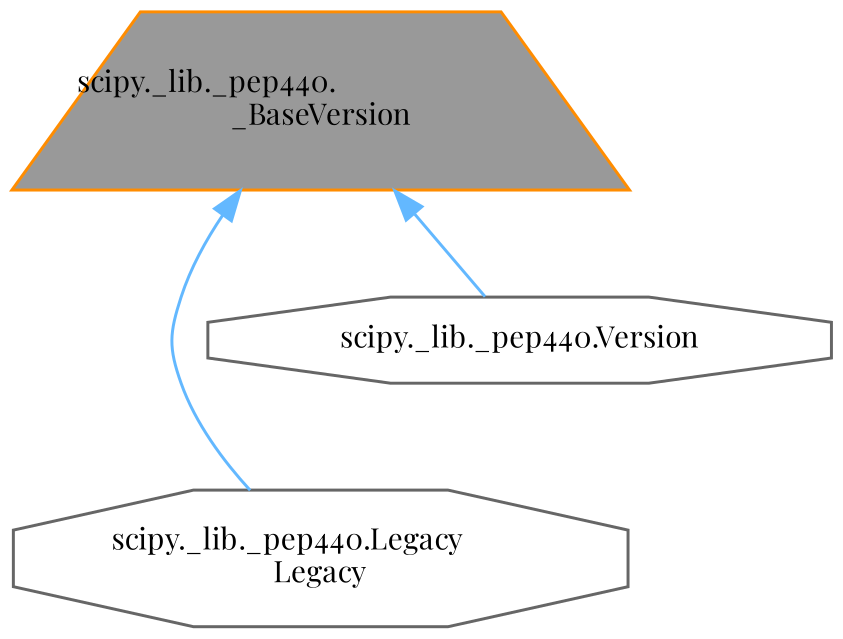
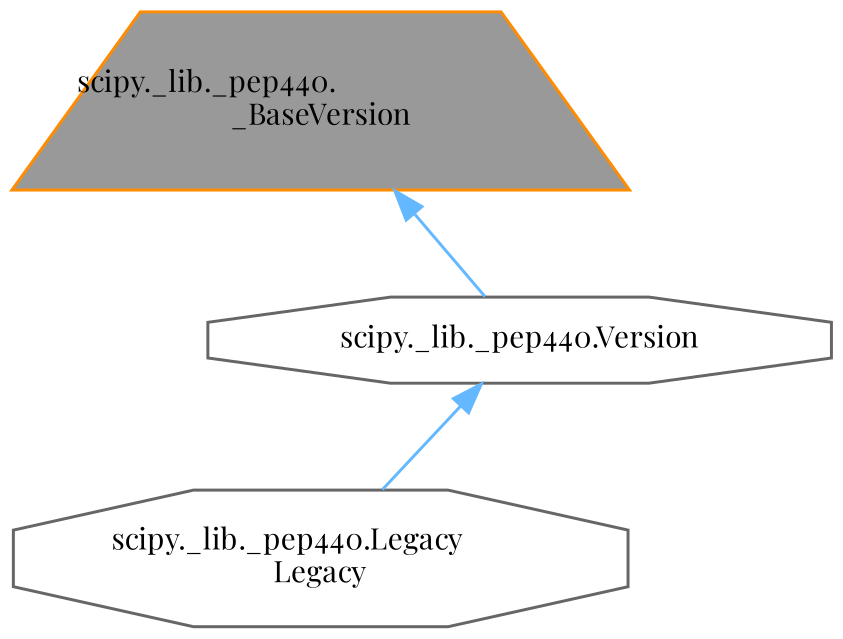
edge "scipy._lib._pep440.Legacy Legacy" -> "scipy._lib._pep440. _BaseVersion": now "scipy._lib._pep440.Legacy Legacy" -> "scipy._lib._pep440.Version"
